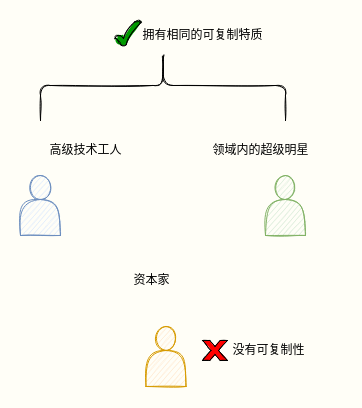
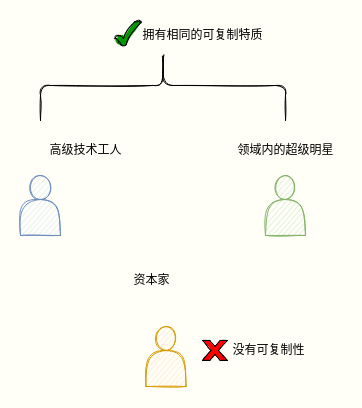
node "领域内的超级明星": moved (261, 151) -> (286, 151)
